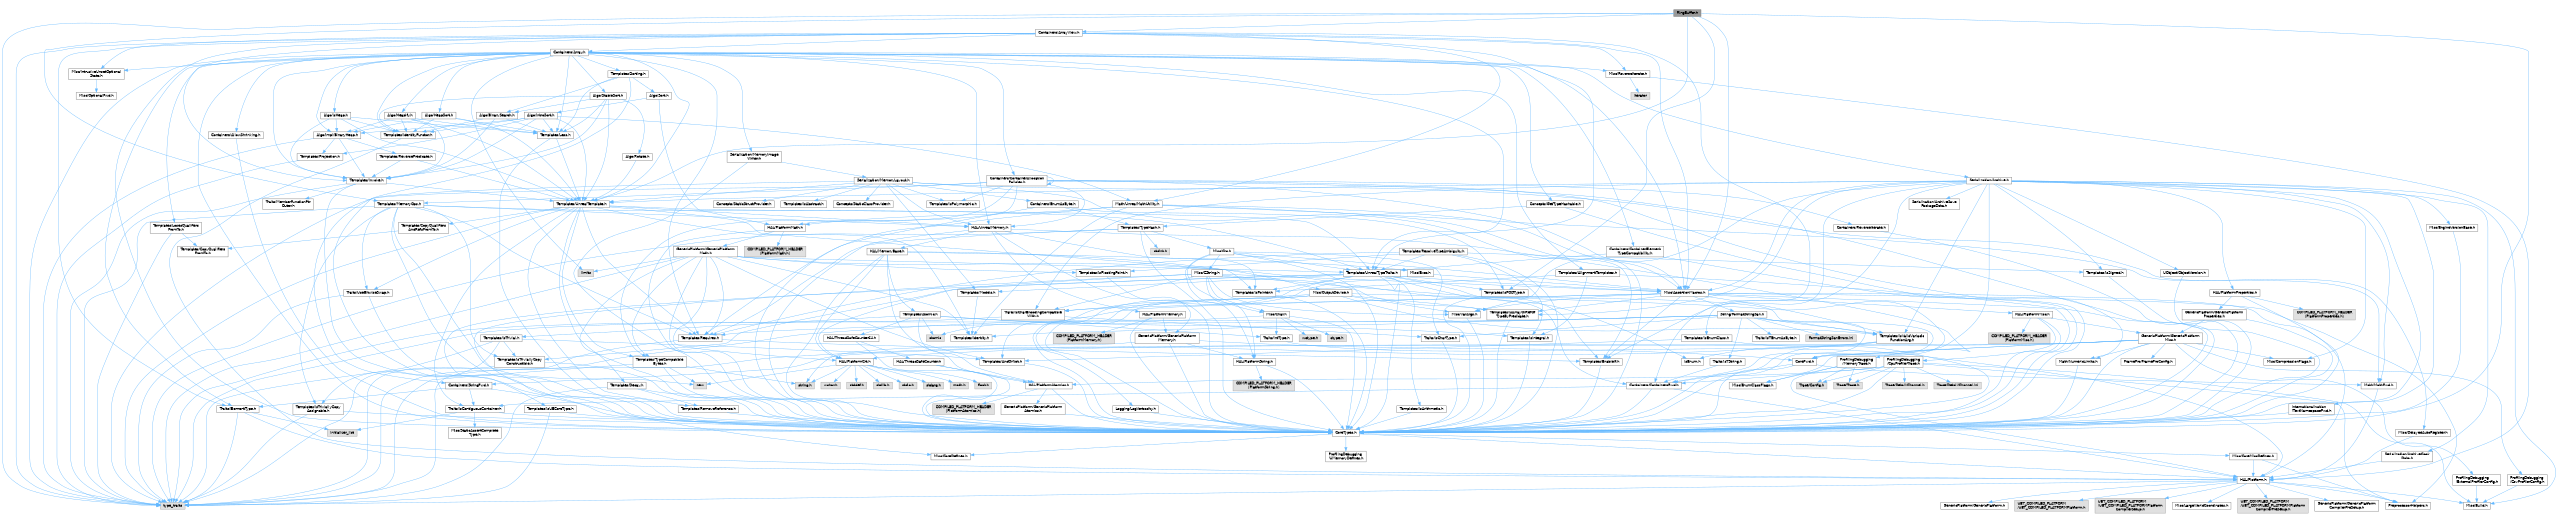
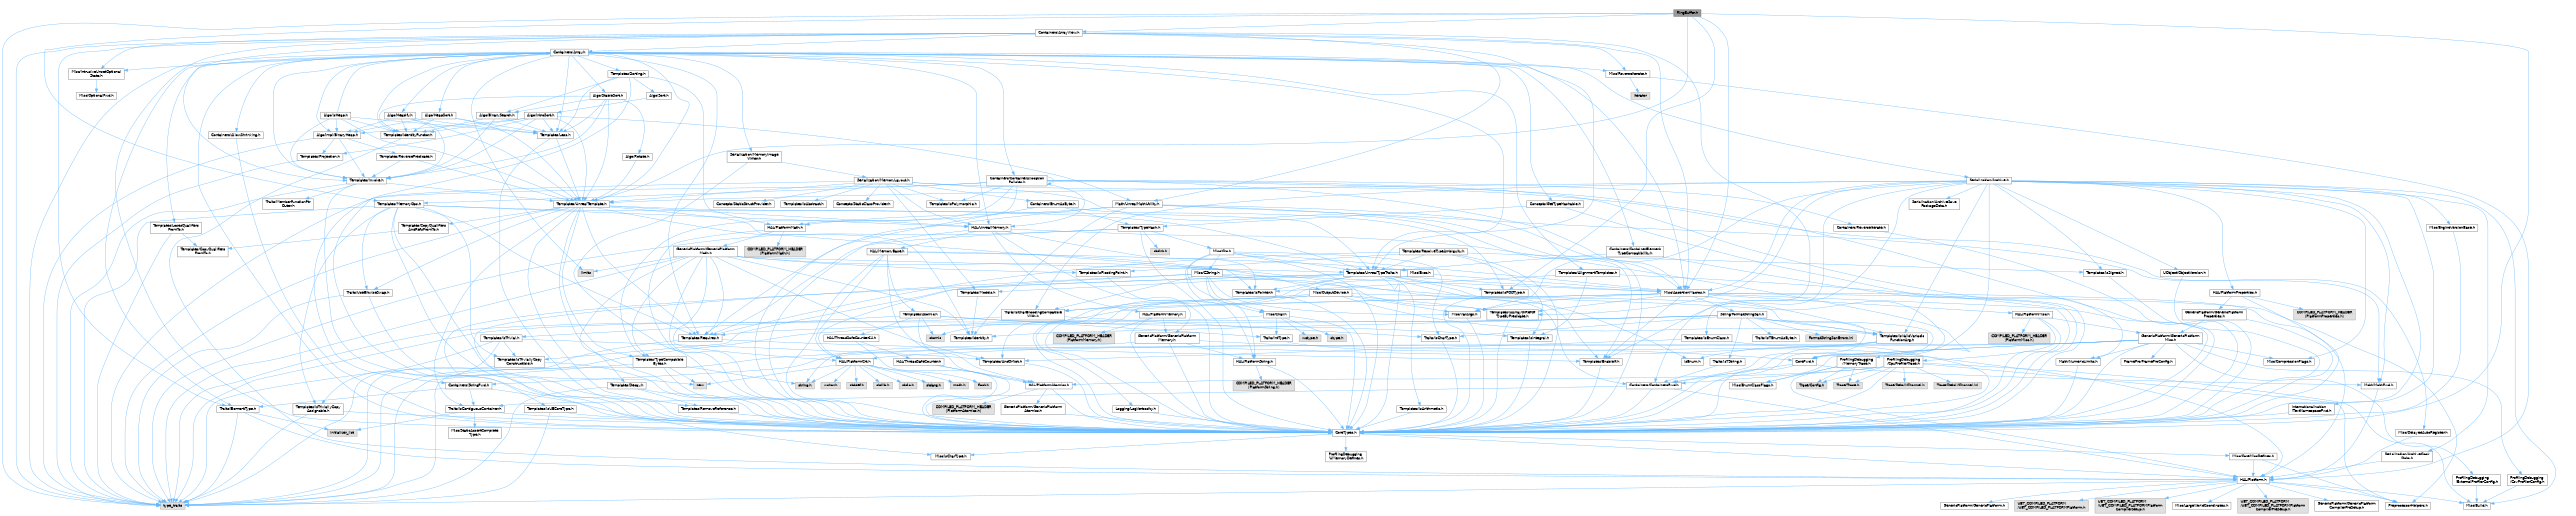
edge "Containers/Array.h" -> "Algo/IsHeap.h": reversed
edge "Algo/Sort.h" -> "HAL/PlatformMath.h": now "Templates/Sorting.h" -> "HAL/PlatformMath.h"
node "Misc/CoreDefines.h": label "Misc/CoreDefines.h" -> "Misc/IsCharType.h"
